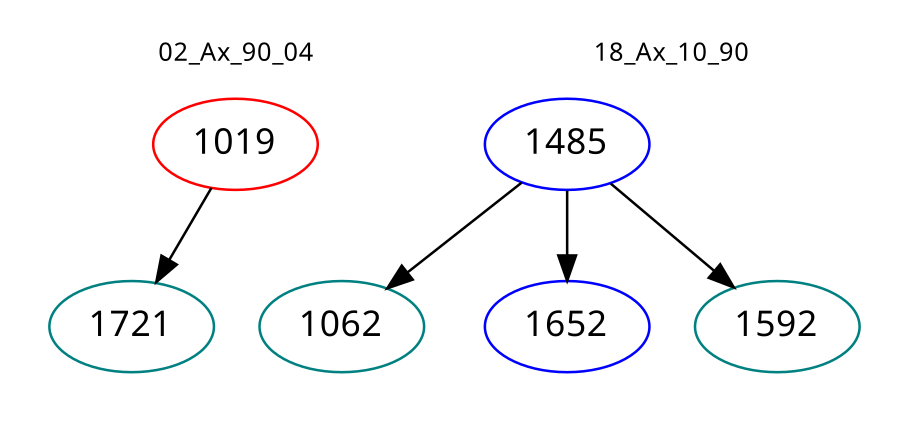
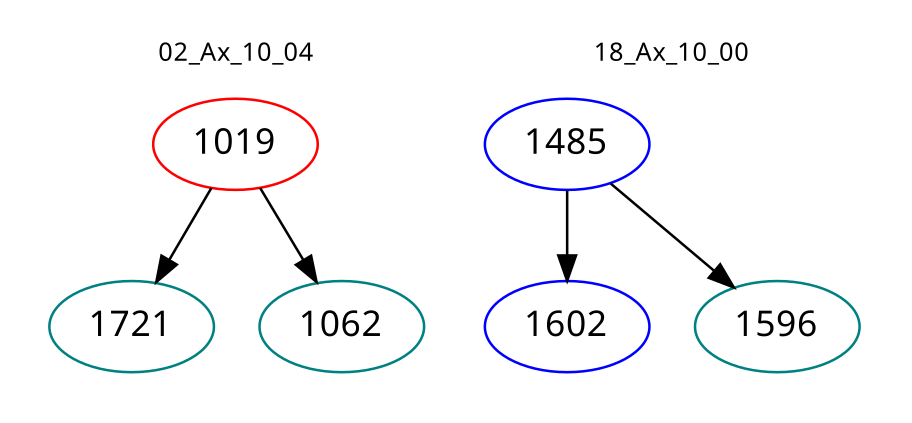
cluster "02_Ax_90_04": label "02_Ax_90_04" -> "02_Ax_10_04"
cluster "18_Ax_10_90": label "18_Ax_10_90" -> "18_Ax_10_00"
edge "1485" -> "1062": now "1019" -> "1062"
node "1652": label "1652" -> "1602"
node "1592": label "1592" -> "1596"
